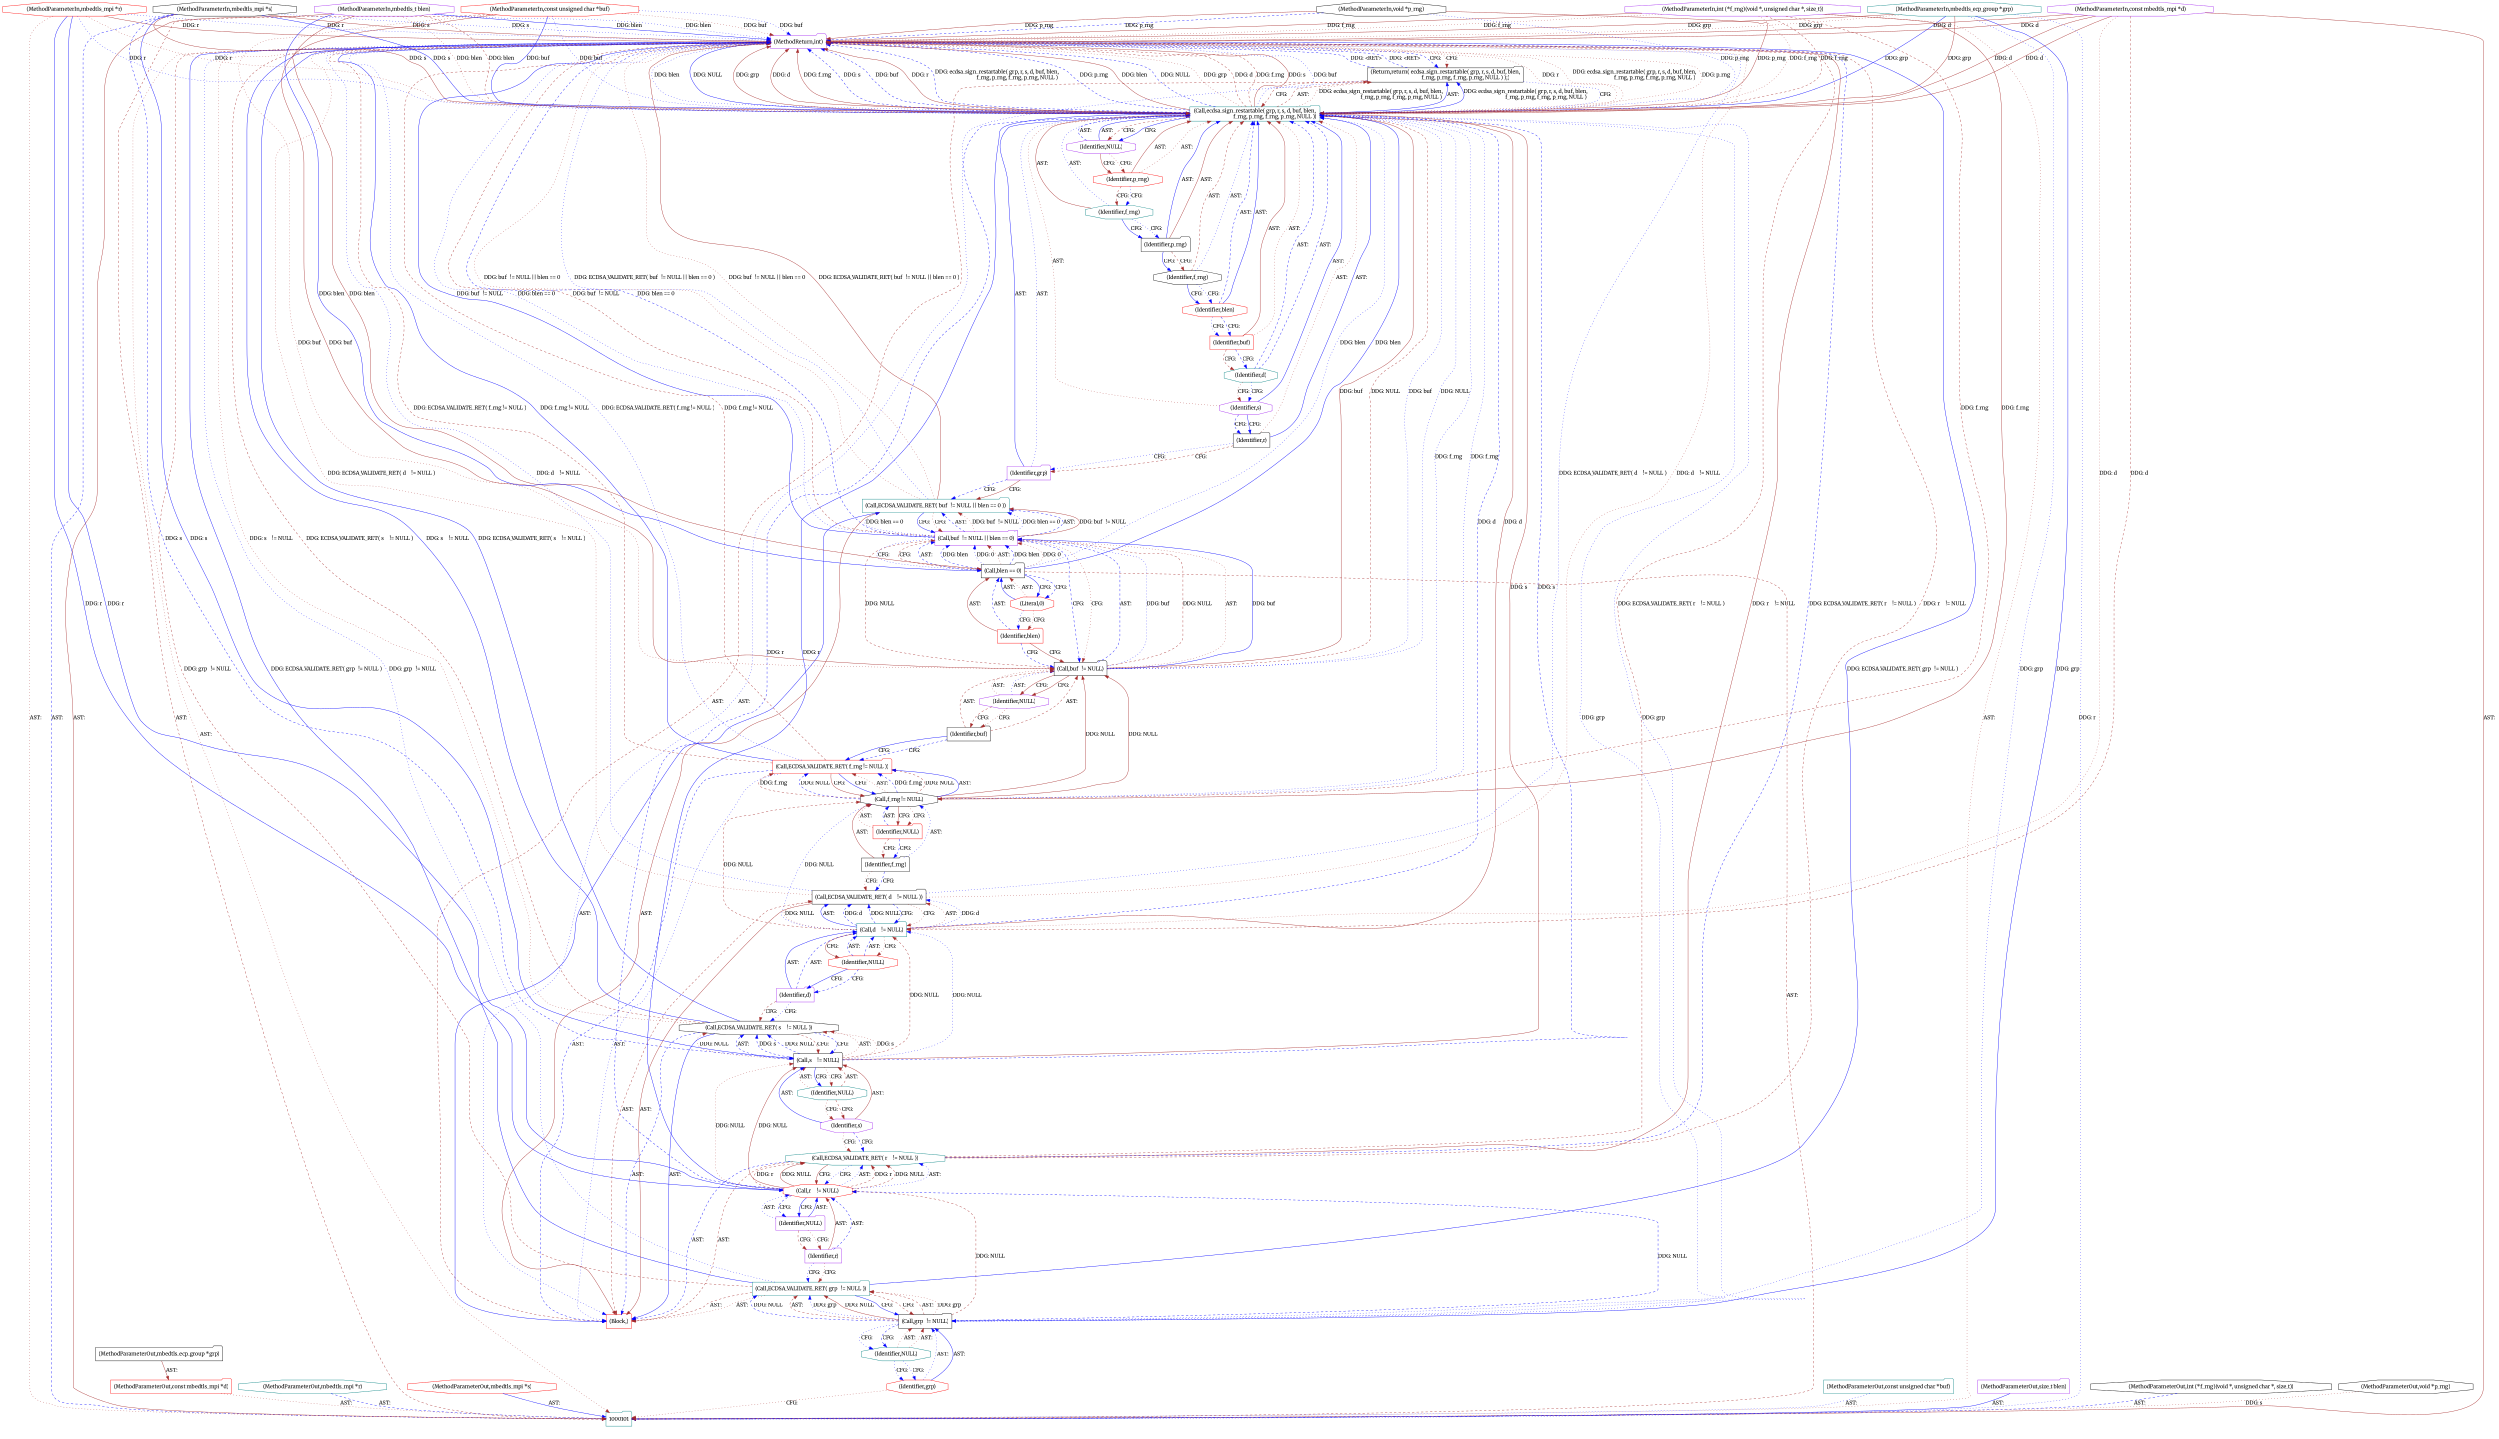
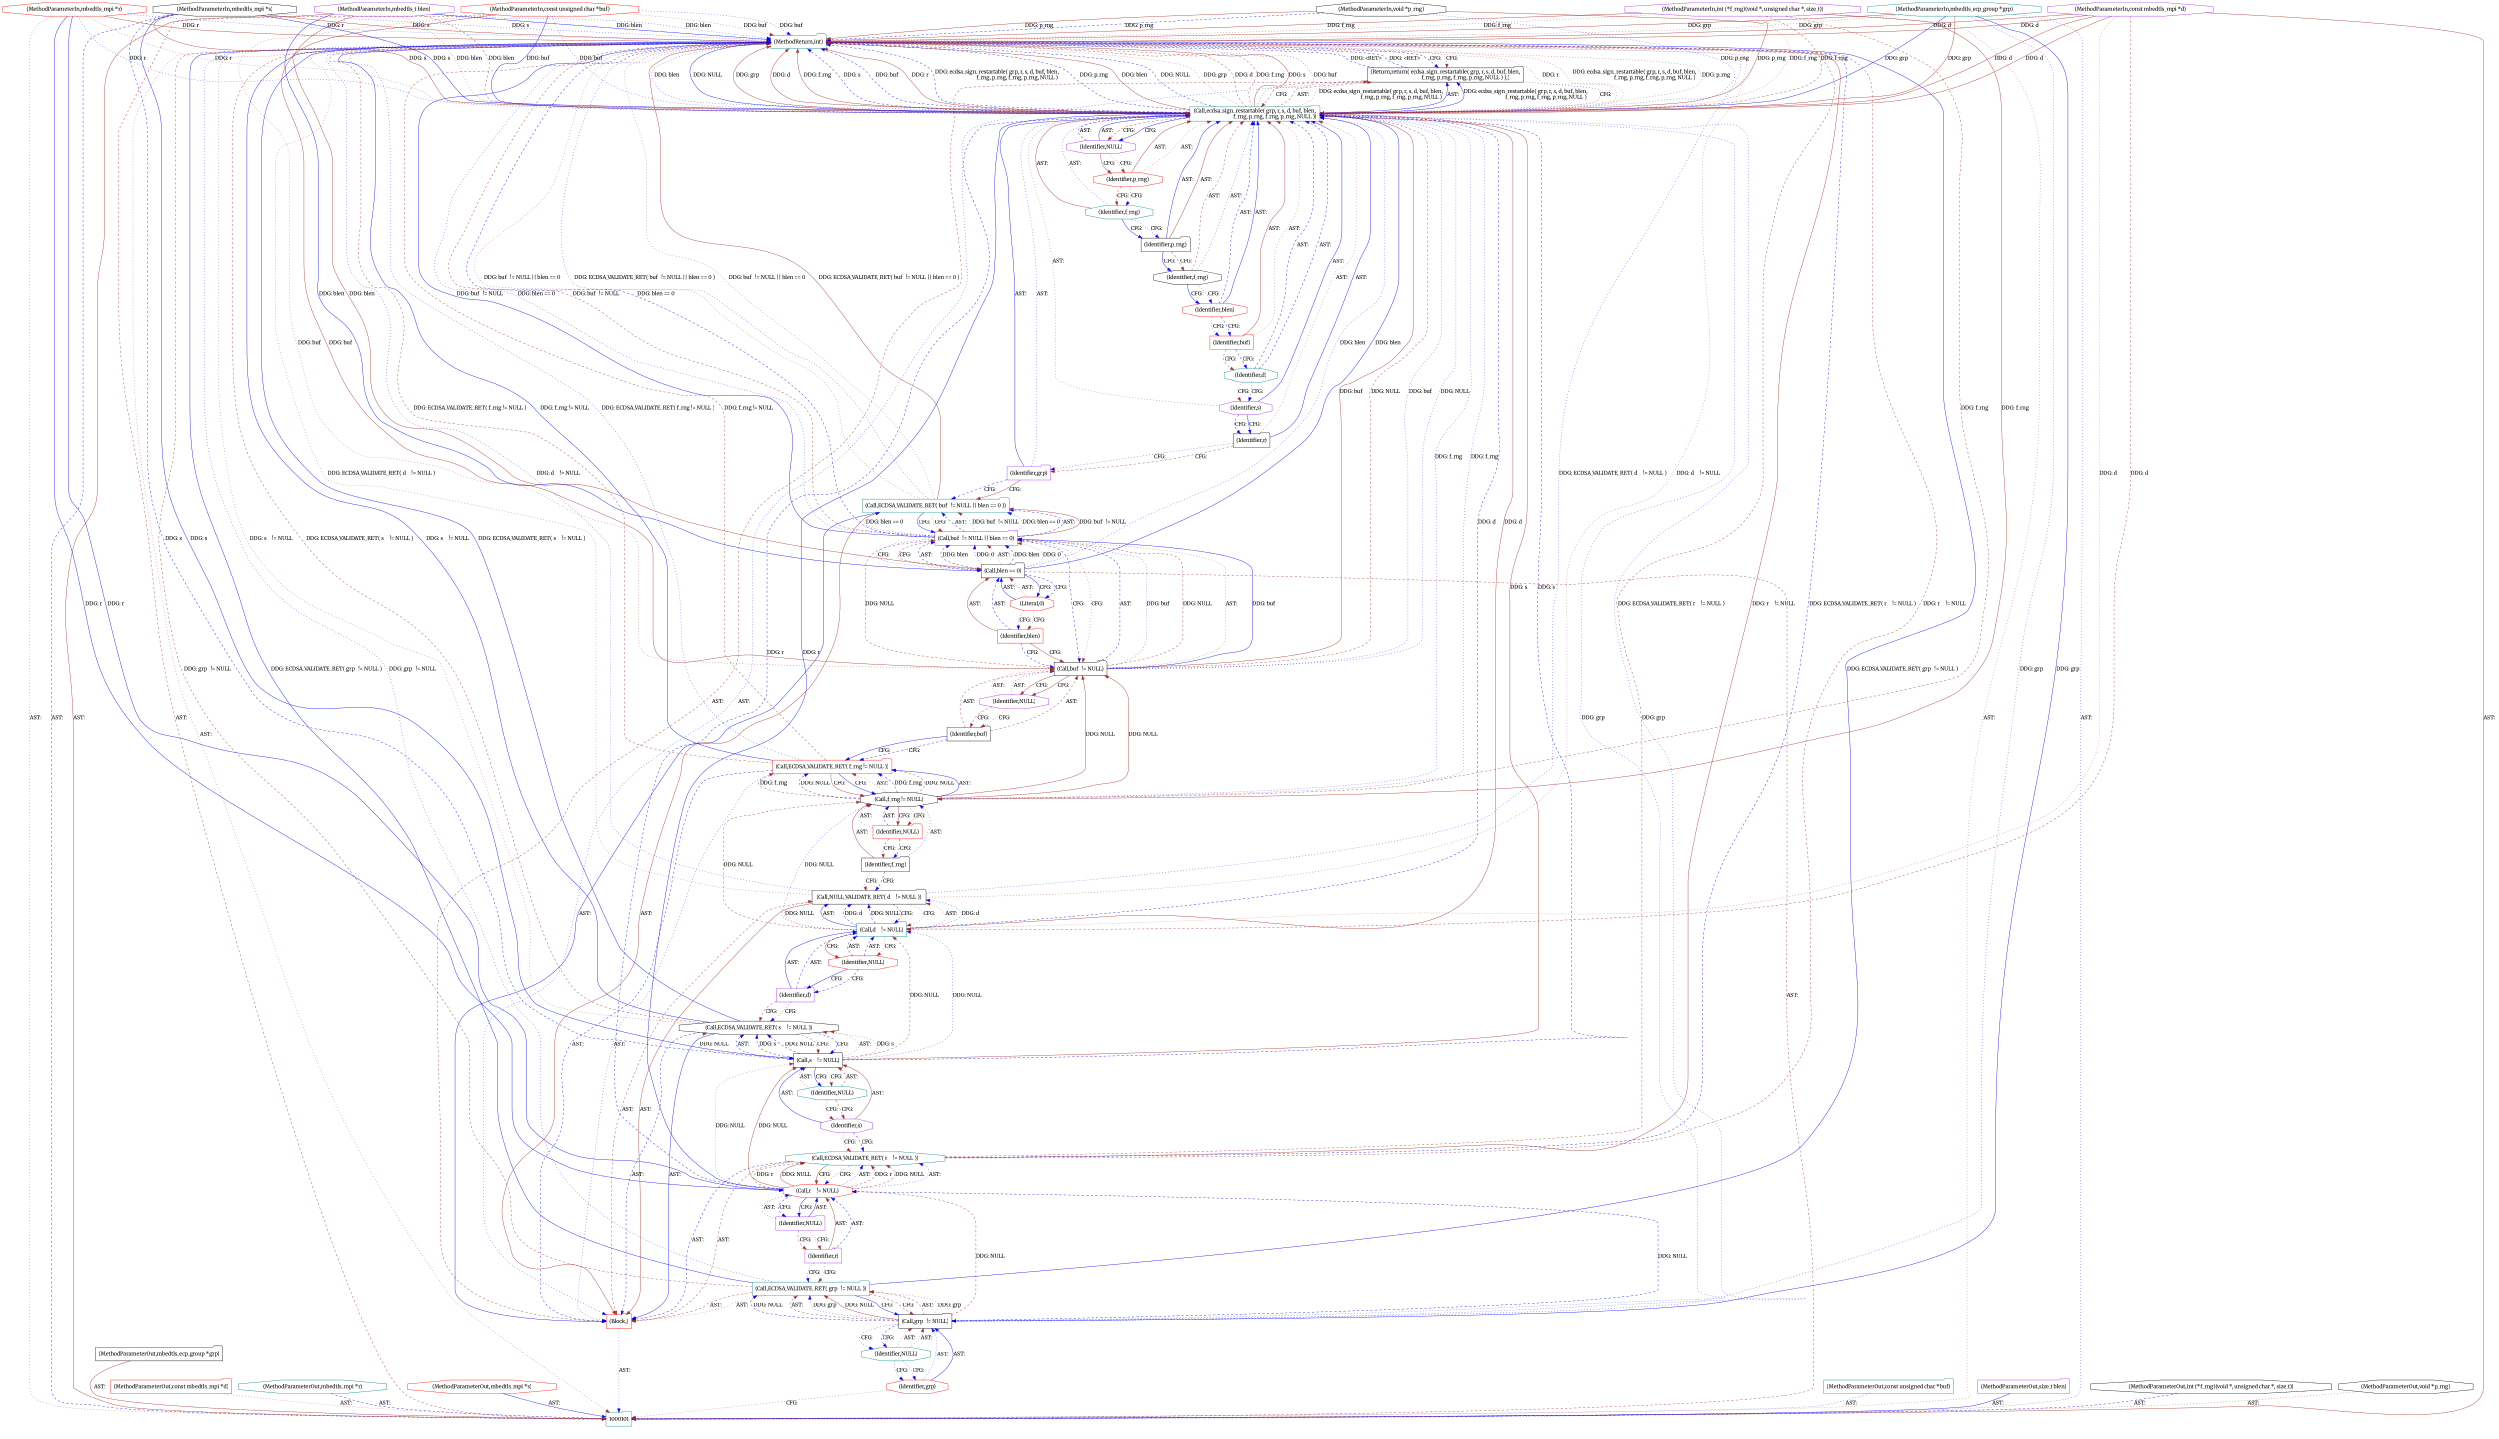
node "(MethodReturn,int)": color purple -> teal
edge "(MethodParameterIn,mbedtls_ecp_group *grp)" -> "1000101": label "DDG: r" -> "AST: "
node "(Call,ECDSA_VALIDATE_RET( d     != NULL ))": label "(Call,ECDSA_VALIDATE_RET( d     != NULL ))" -> "(Call,NULL_VALIDATE_RET( d     != NULL ))"
edge "(MethodParameterOut,mbedtls_ecp_group *grp)" -> "(MethodParameterOut,const mbedtls_mpi *d)": now "(MethodParameterOut,mbedtls_ecp_group *grp)" -> "1000101"
edge "(Block,)" -> "1000101": added, label "AST:"
edge "(MethodParameterOut,void *p_rng)" -> "1000101": label "DDG: s" -> "AST: "
